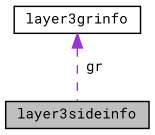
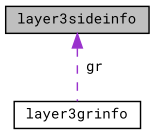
edge "layer3sideinfo" -> "layer3grinfo": reversed
